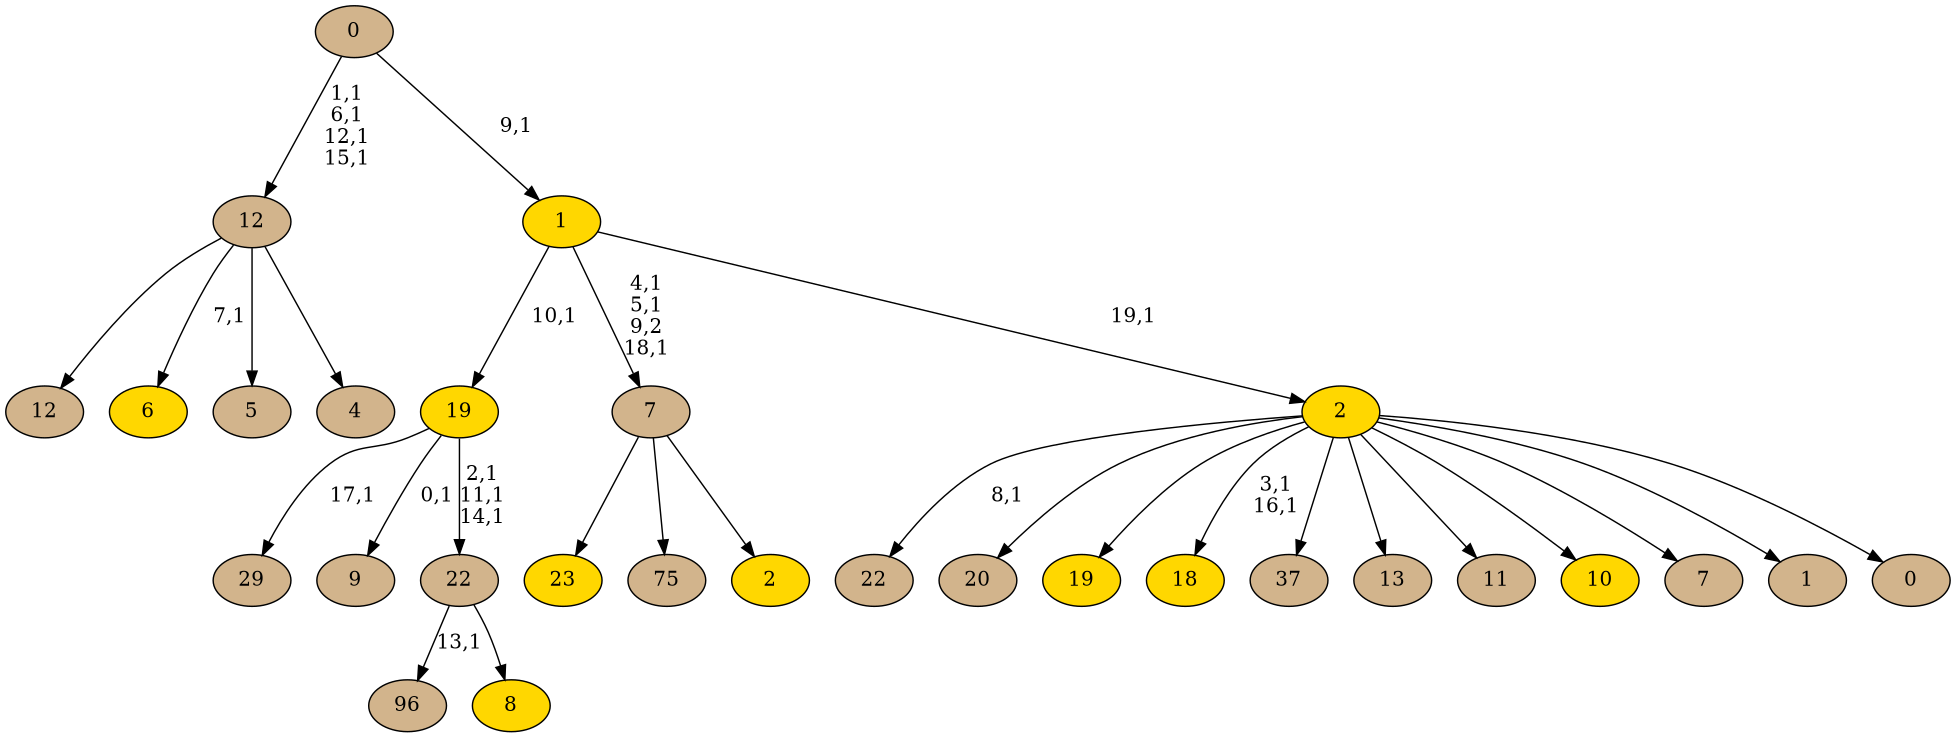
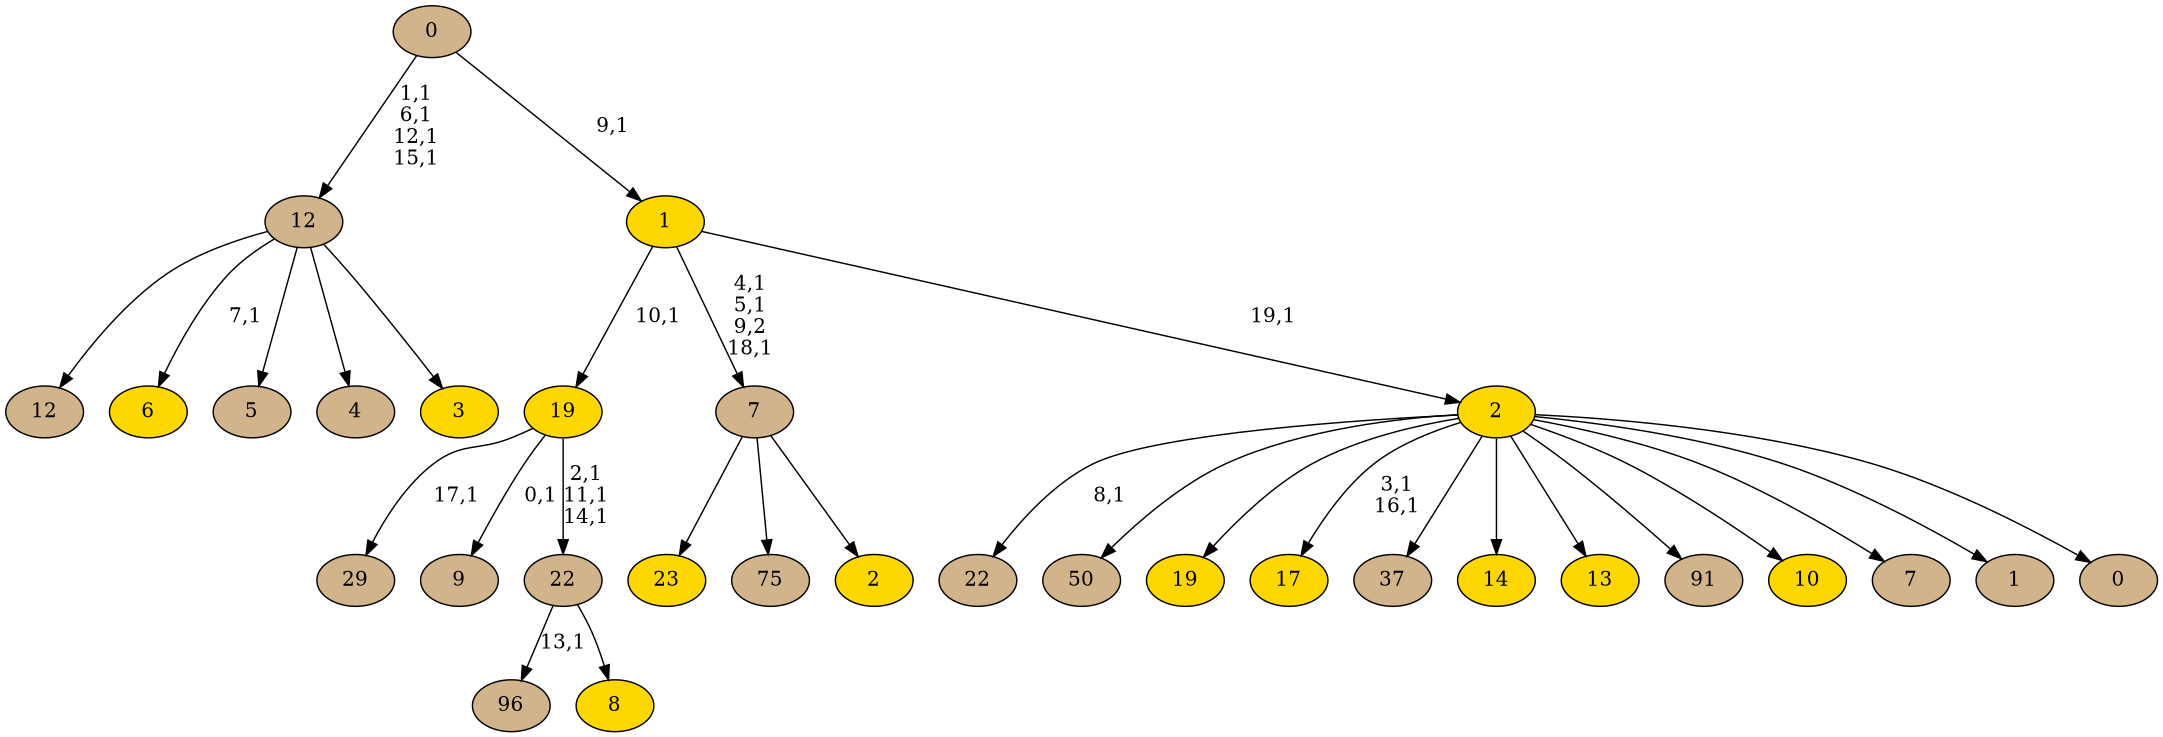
node "3": added
node "20": label "20" -> "50"
node "18": label "18" -> "17"
node "13": fillcolor tan -> gold
node "11": label "11" -> "91"
node "14": added
